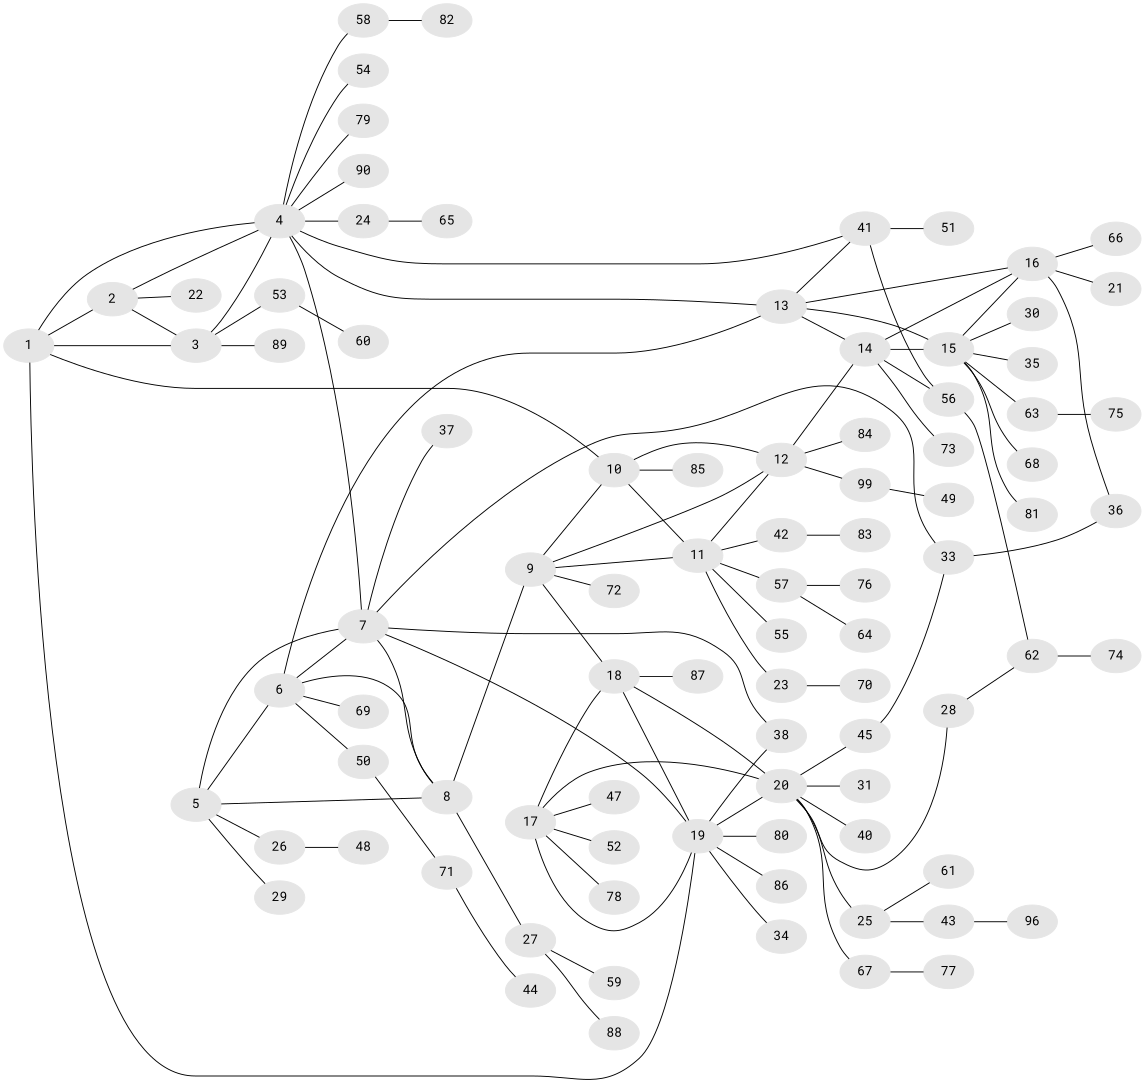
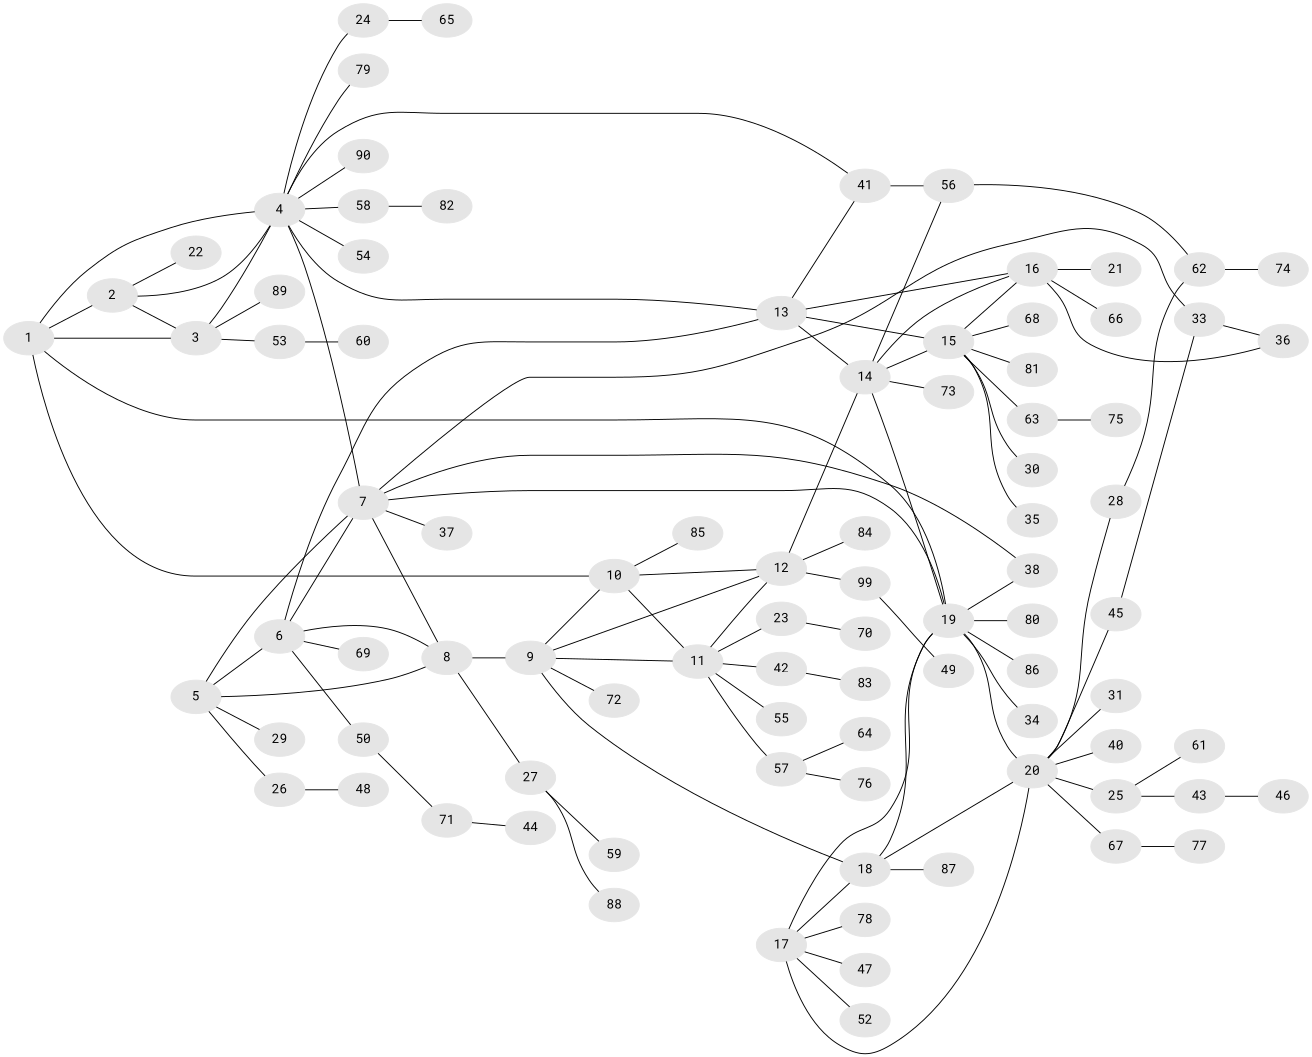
node "51": removed
edge "14" -- "19": added
node "96": label "96" -> "46"
